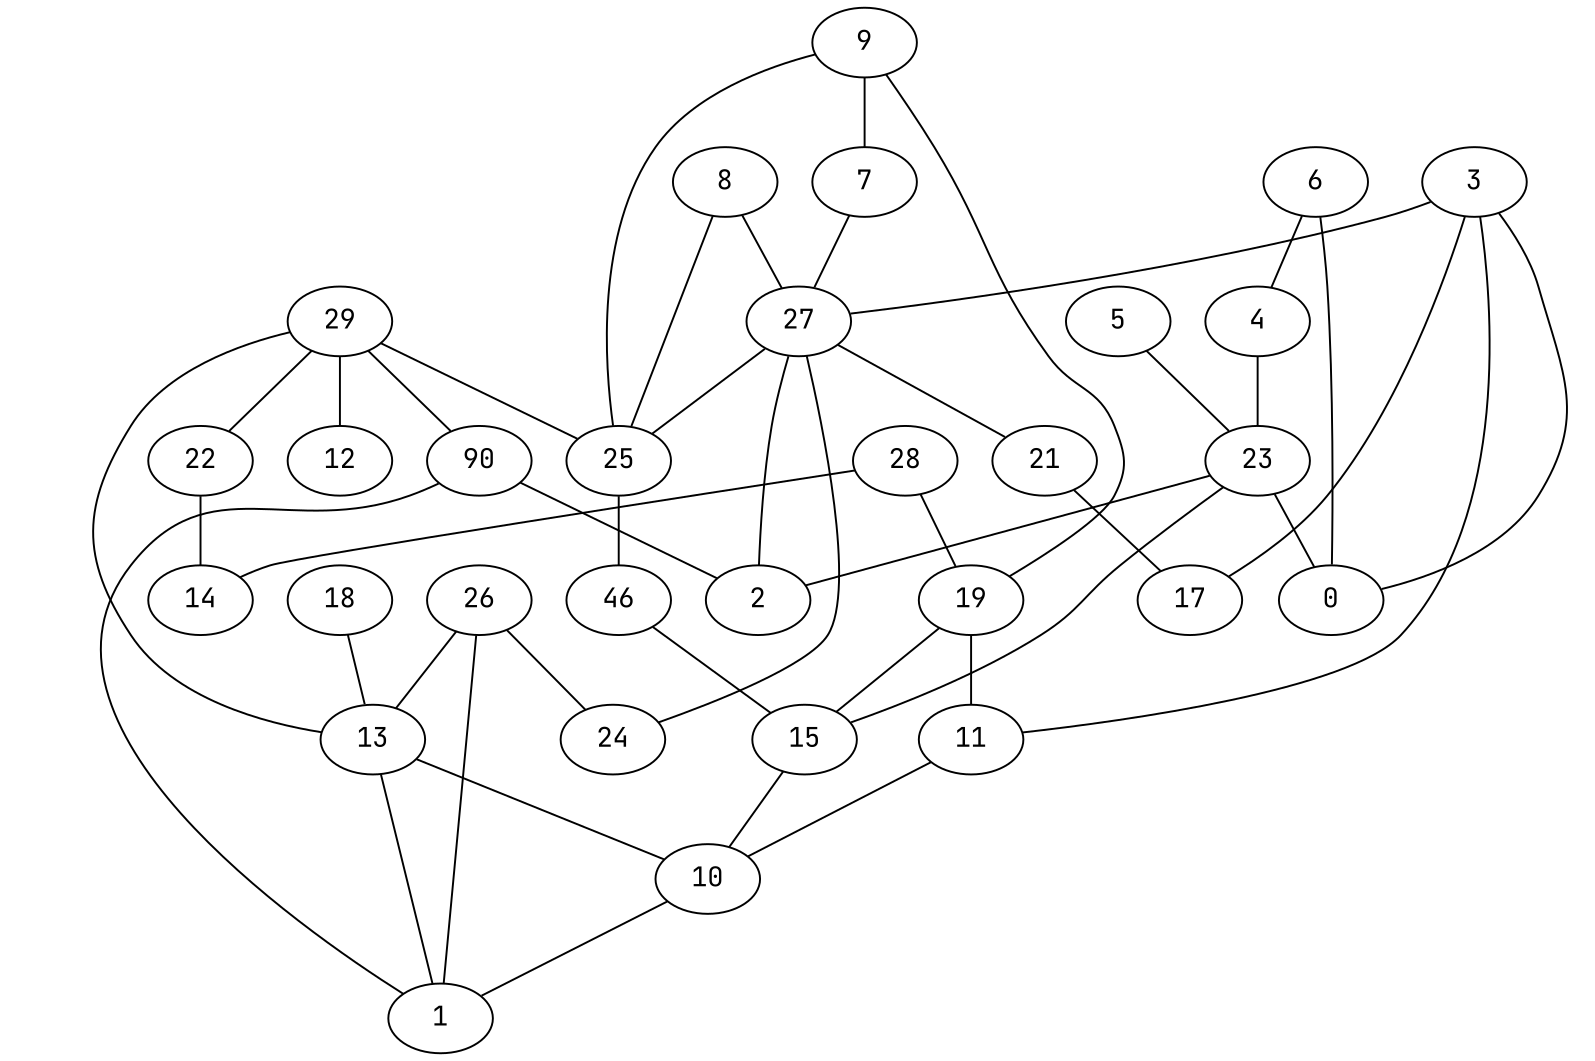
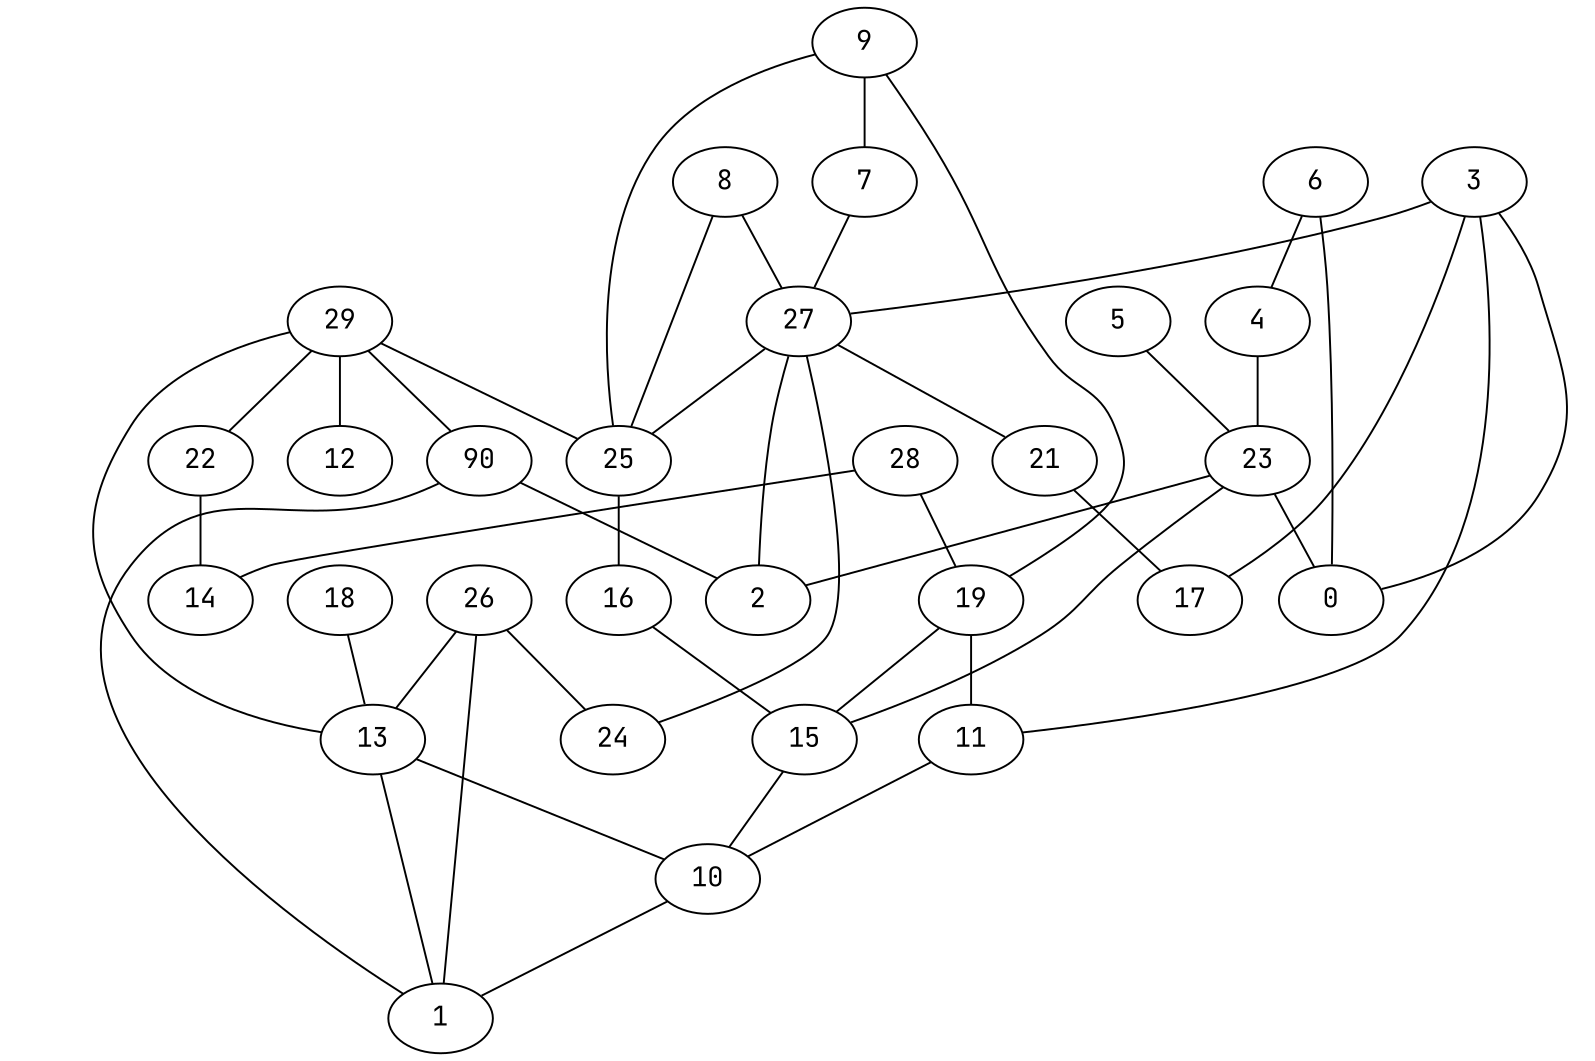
node "46": label "46" -> "16"
